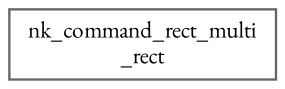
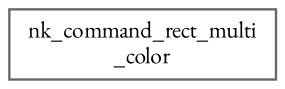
node "nk_command_rect_multi _rect": label "nk_command_rect_multi _rect" -> "nk_command_rect_multi _color"
